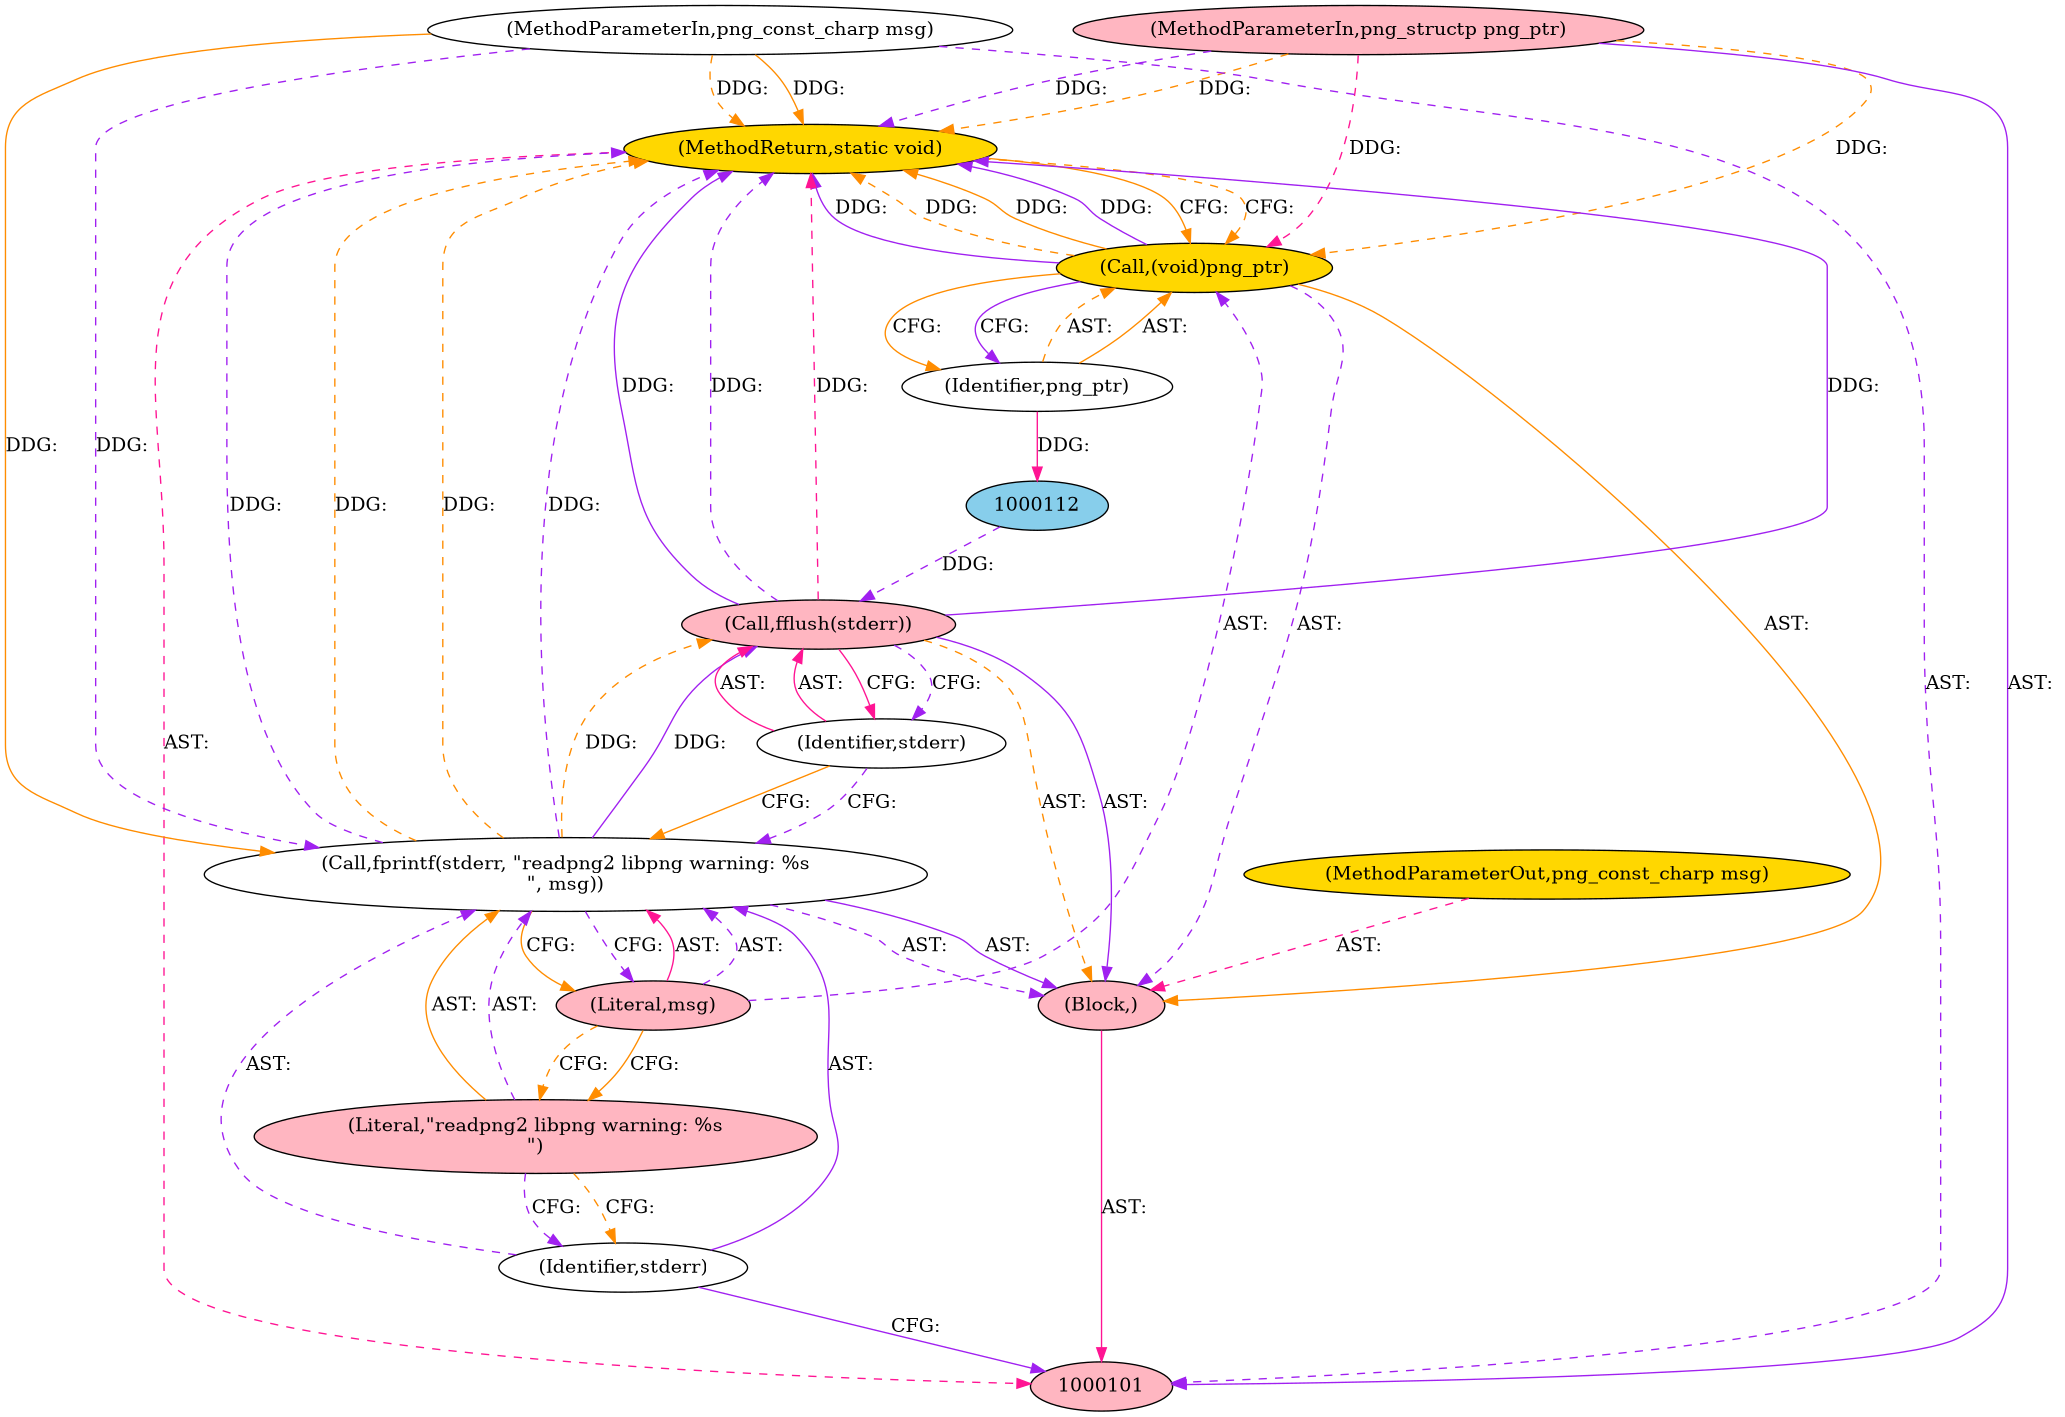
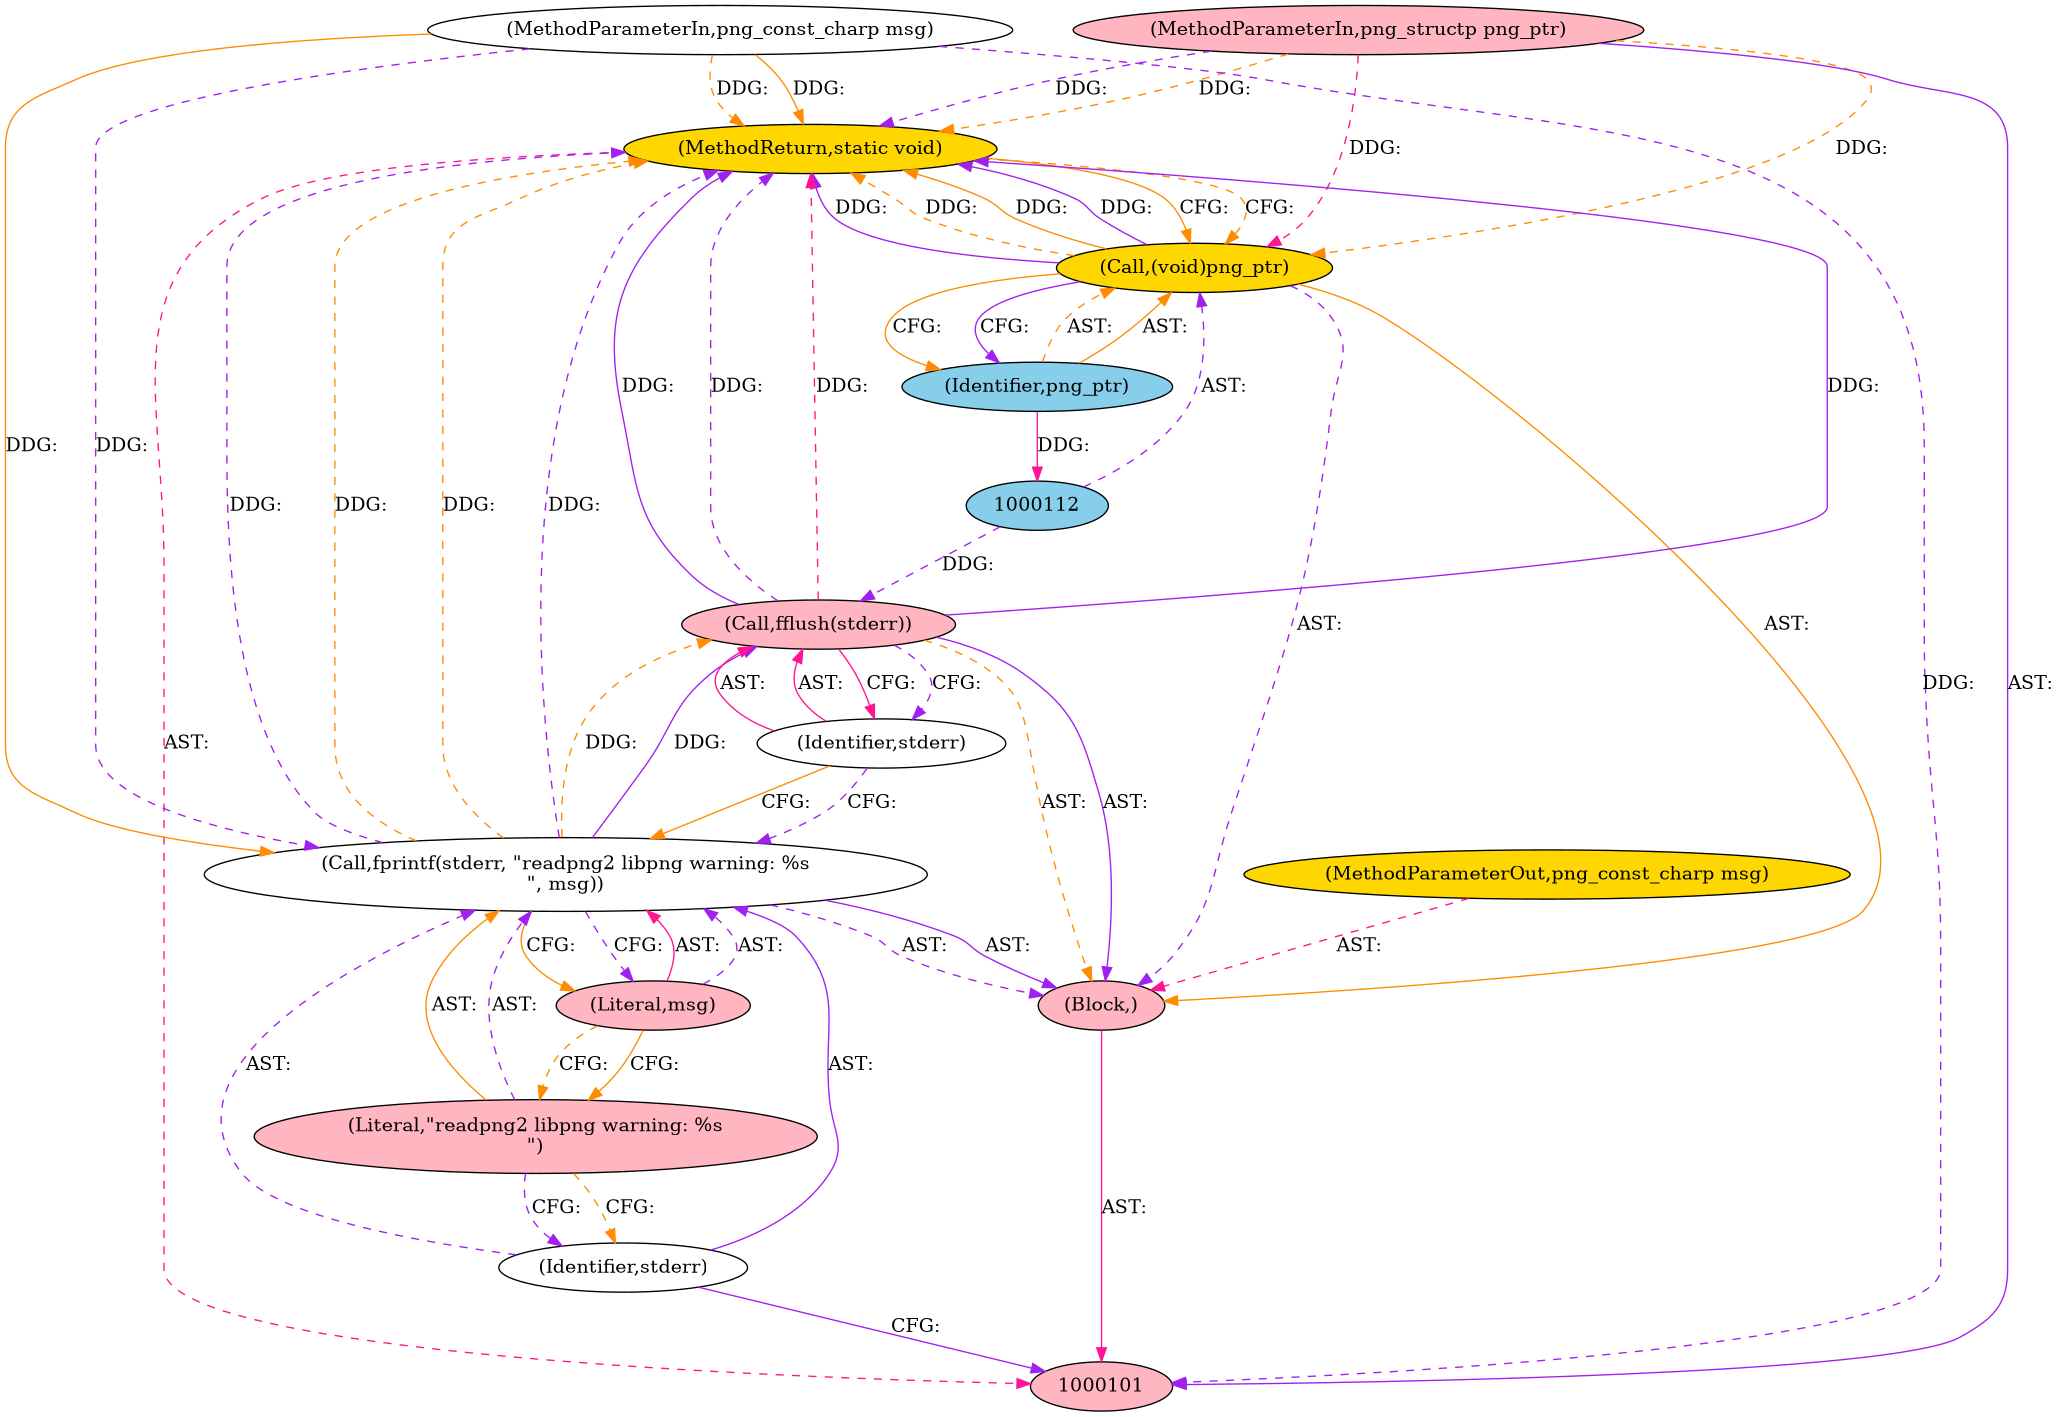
node "(Identifier,png_ptr)": fillcolor white -> skyblue
edge "(MethodParameterIn,png_const_charp msg)" -> "1000101": label "AST: " -> "DDG: "
edge "(Literal,msg)" -> "(Call,(void)png_ptr)": now "1000112" -> "(Call,(void)png_ptr)"
